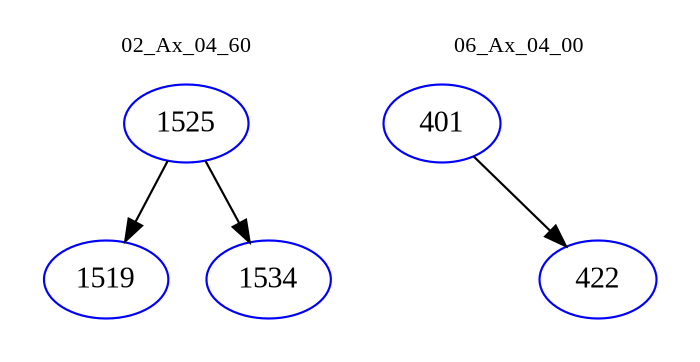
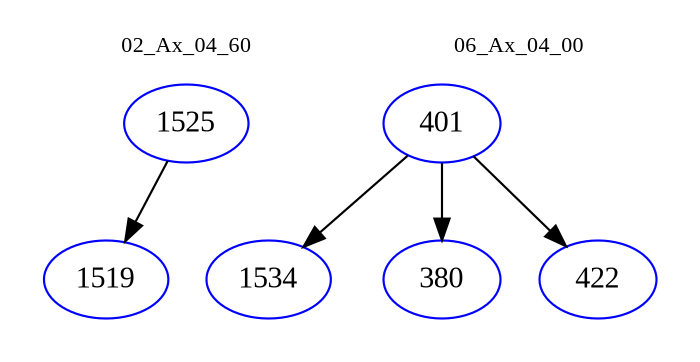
edge "1525" -> "1534": now "401" -> "1534"
node "380": added
